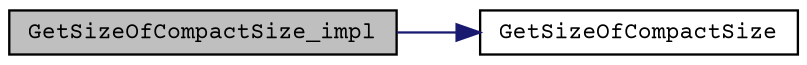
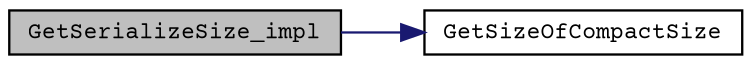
node "GetSizeOfCompactSize_impl": label "GetSizeOfCompactSize_impl" -> "GetSerializeSize_impl"
